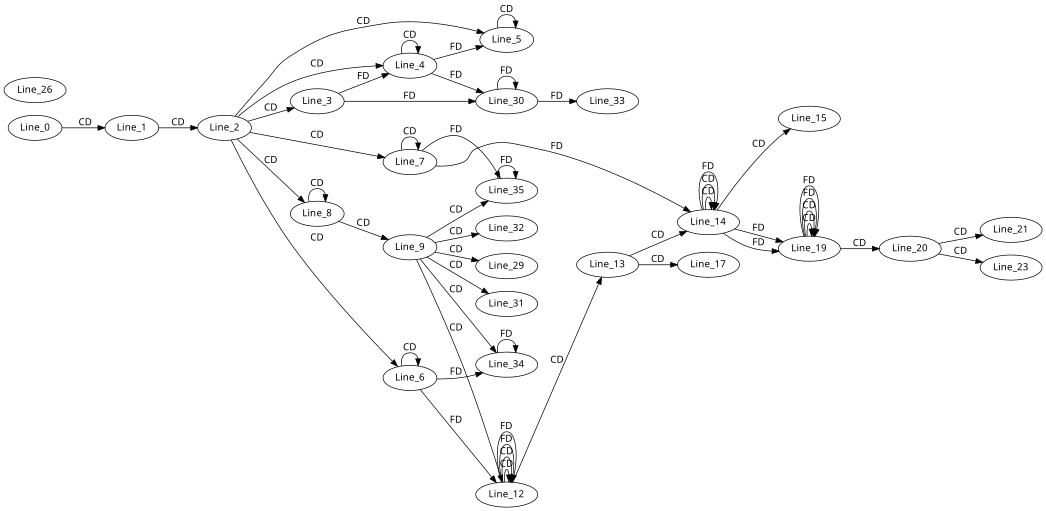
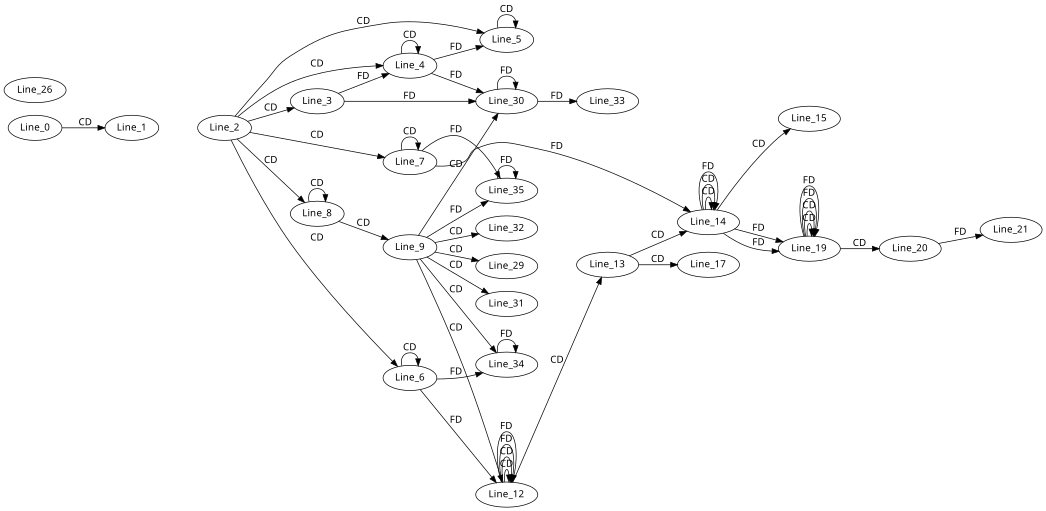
edge "Line_1" -> "Line_2": removed, label "CD"
edge "Line_9" -> "Line_30": added, label "CD"
edge "Line_9" -> "Line_35": label "CD" -> "FD"
edge "Line_20" -> "Line_21": label "CD" -> "FD"
node "Line_23": removed
